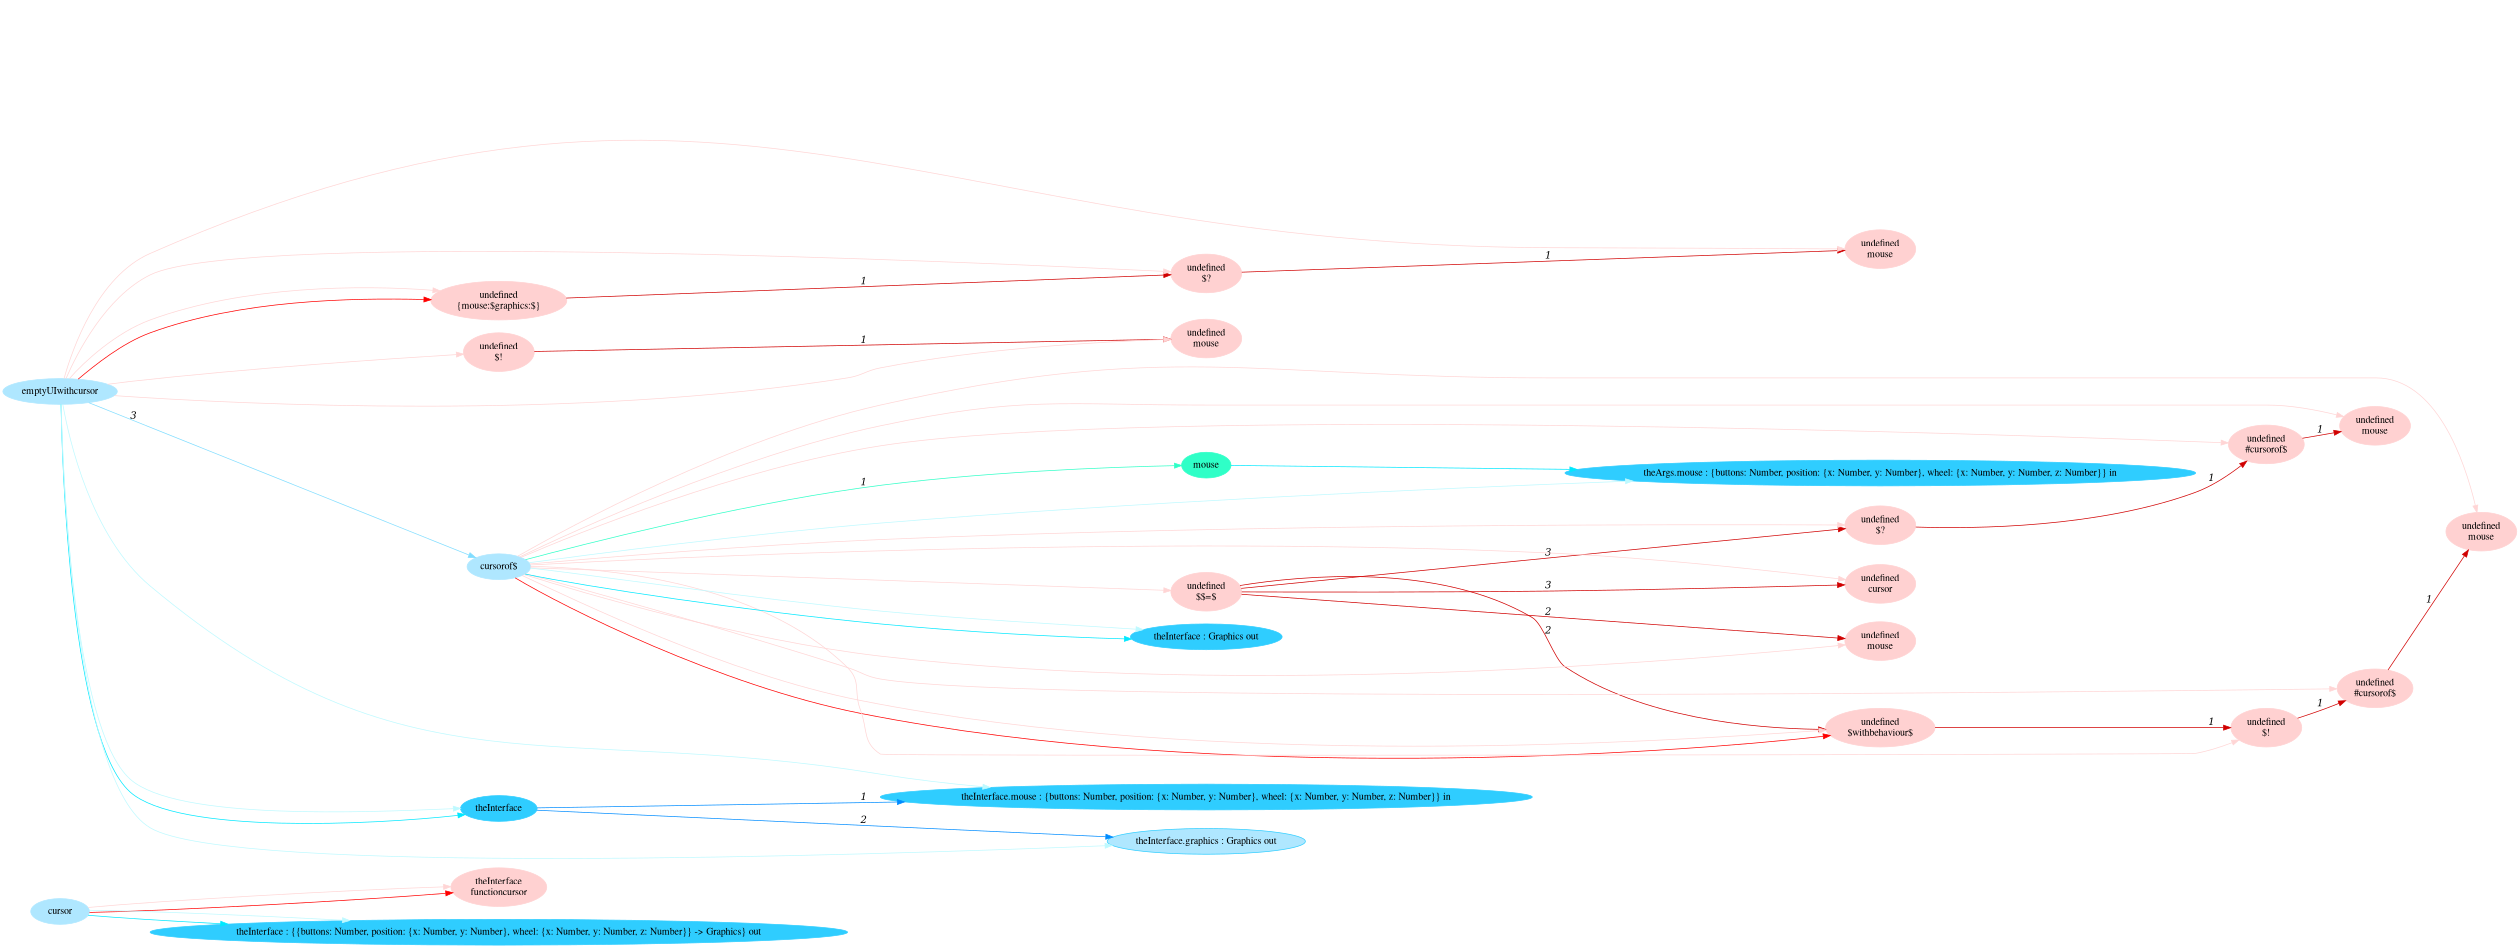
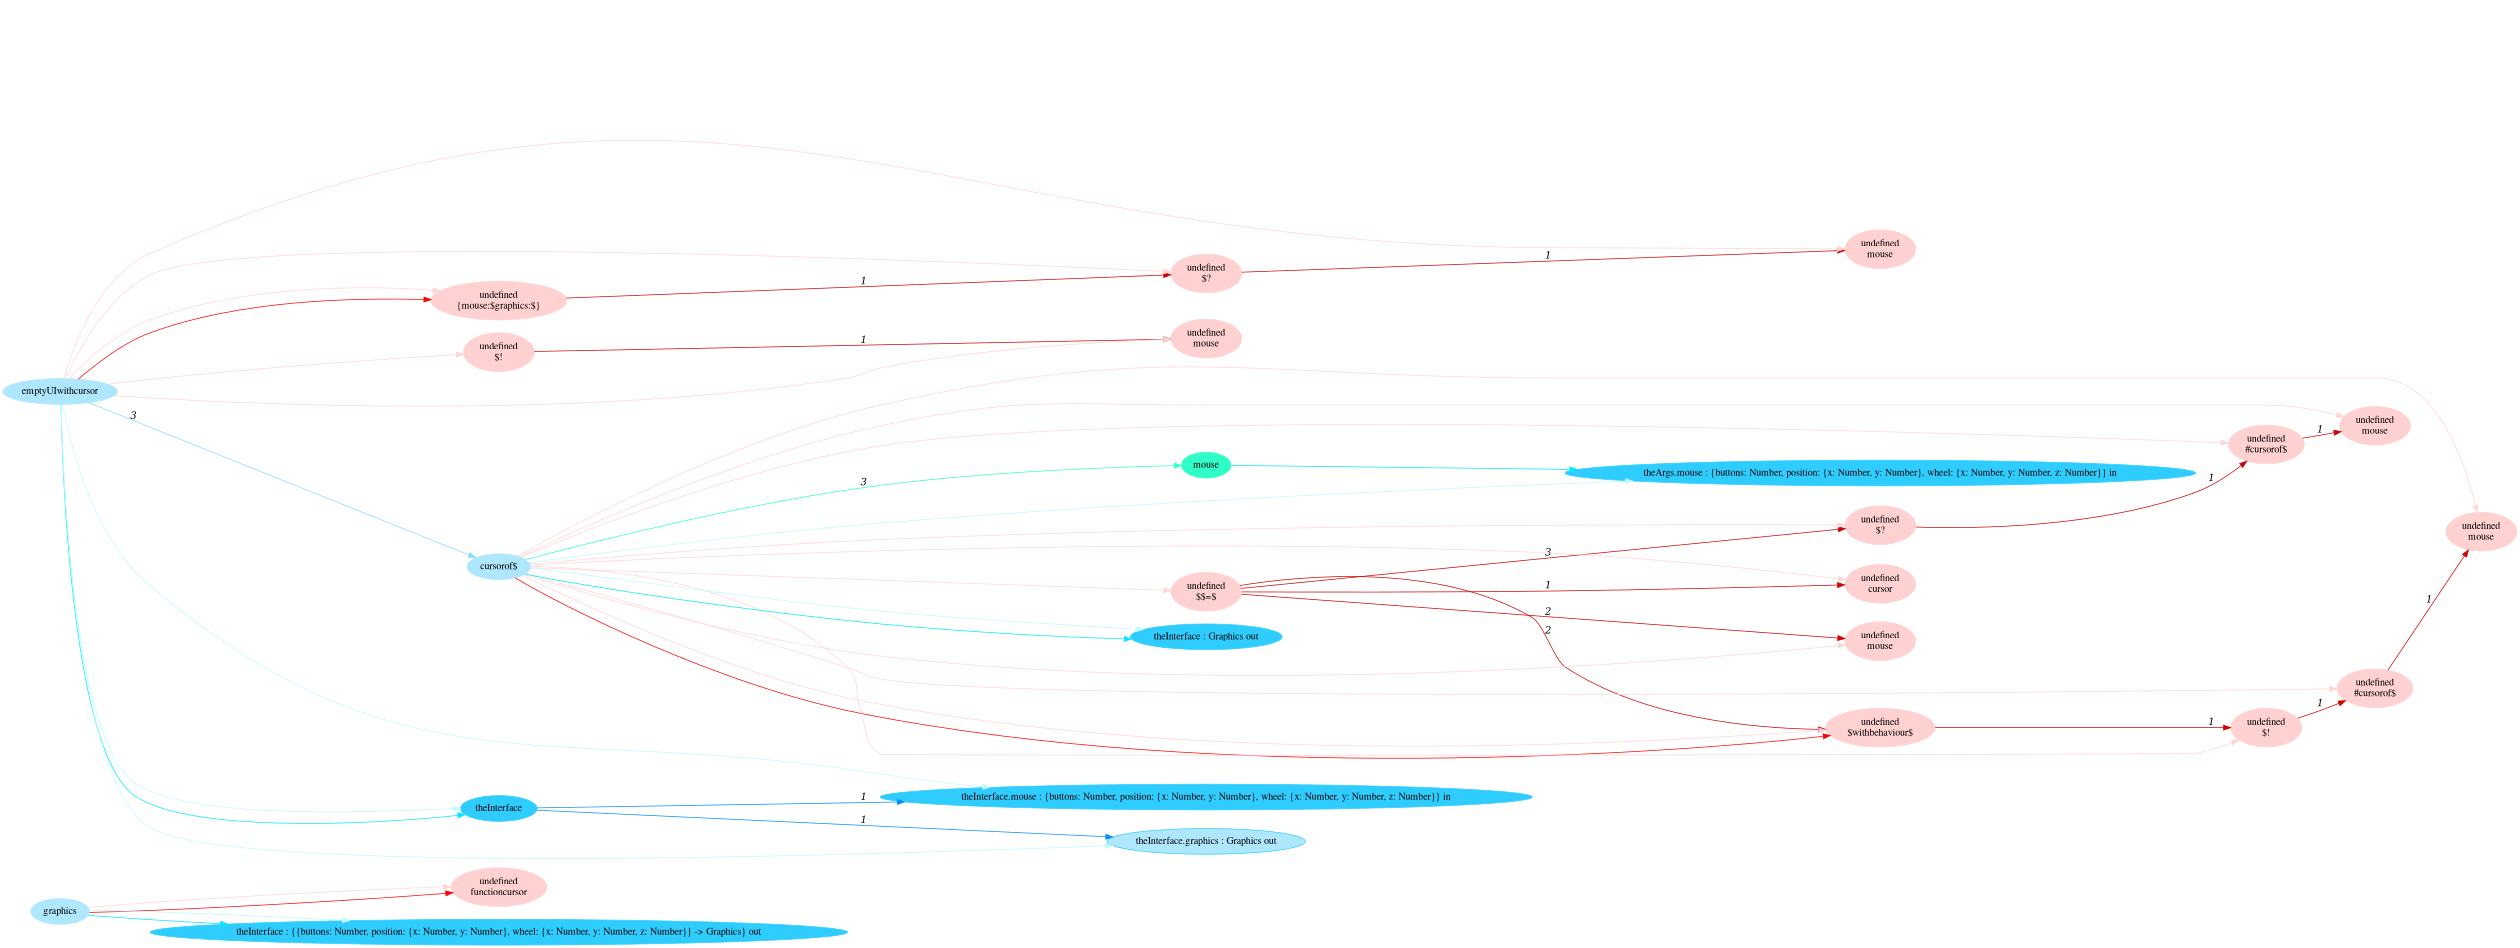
edge "cursorof$" -> "mouse": label "1" -> "3"
edge "undefined $$=$" -> "undefined cursor": label "3" -> "1"
edge "theInterface" -> "theInterface.graphics : Graphics out": label "2" -> "1"
node "theInterface functioncursor": label "theInterface functioncursor" -> "undefined functioncursor"
node "cursor": label "cursor" -> "graphics"
